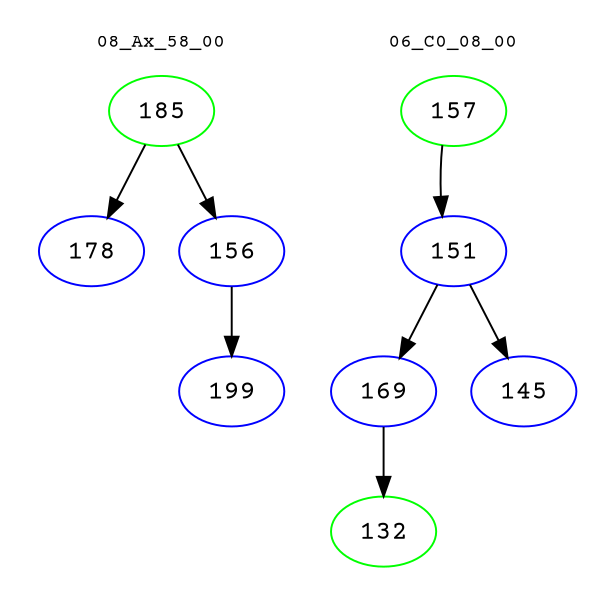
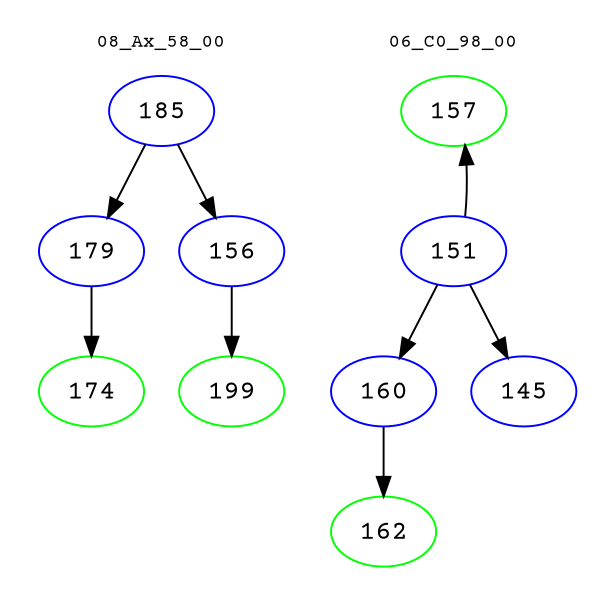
cluster "06_C0_08_00": label "06_C0_08_00" -> "06_C0_98_00"
node "185": color green -> blue
edge "157" -> "151": reversed
node "178": label "178" -> "179"
node "174": added
node "199": color blue -> green
node "169": label "169" -> "160"
node "132": label "132" -> "162"
